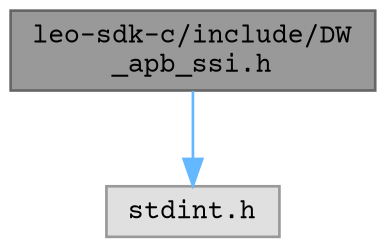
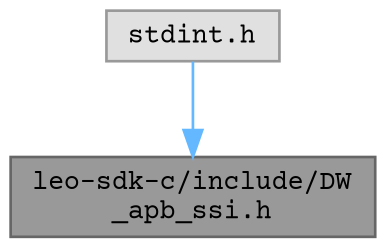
edge "leo-sdk-c/include/DW _apb_ssi.h" -> "stdint.h": reversed
